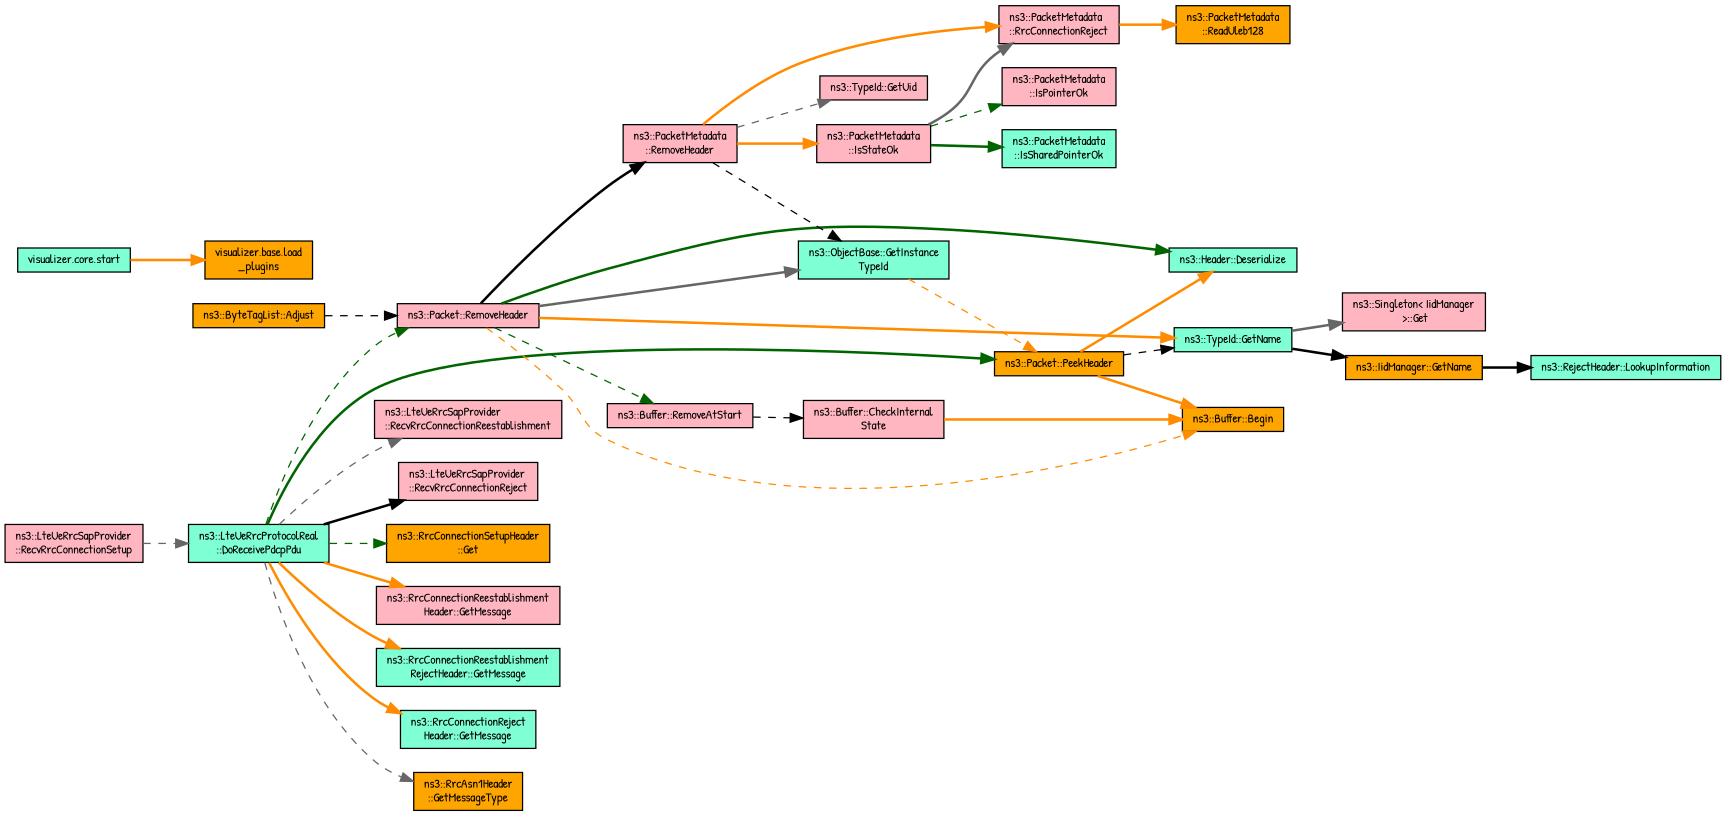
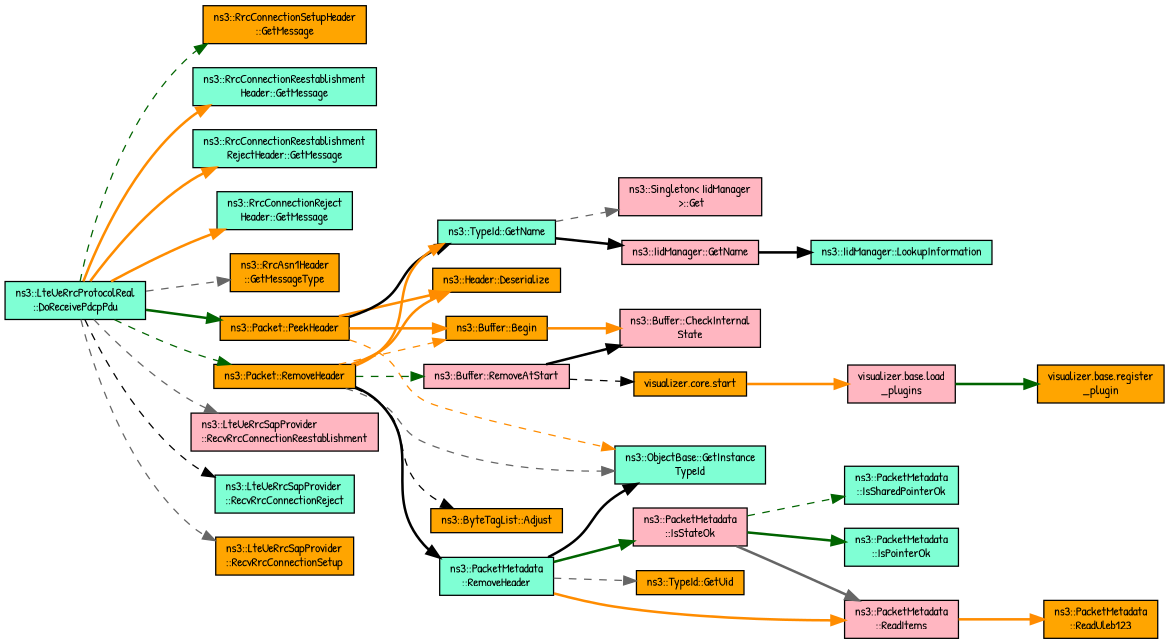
node "ns3::PacketMetadata ::RrcConnectionReject": label "ns3::PacketMetadata ::RrcConnectionReject" -> "ns3::PacketMetadata ::ReadItems"
node "ns3::PacketMetadata ::ReadUleb128": label "ns3::PacketMetadata ::ReadUleb128" -> "ns3::PacketMetadata ::ReadUleb123"
node "ns3::PacketMetadata ::IsPointerOk": fillcolor lightpink -> aquamarine
node "ns3::TypeId::GetUid": fillcolor lightpink -> orange
edge "ns3::PacketMetadata ::IsStateOk" -> "ns3::PacketMetadata ::IsPointerOk": style dashed -> bold
node "ns3::PacketMetadata ::RemoveHeader": fillcolor lightpink -> aquamarine
edge "ns3::PacketMetadata ::RemoveHeader" -> "ns3::PacketMetadata ::IsStateOk": color darkorange -> darkgreen
edge "ns3::PacketMetadata ::IsStateOk" -> "ns3::PacketMetadata ::IsSharedPointerOk": style bold -> dashed
edge "ns3::PacketMetadata ::RemoveHeader" -> "ns3::ObjectBase::GetInstance TypeId": style dashed -> bold
edge "ns3::Packet::RemoveHeader" -> "ns3::Header::Deserialize": color darkgreen -> darkorange
node "visualizer.core.start": fillcolor aquamarine -> orange
node "visualizer.base.load _plugins": fillcolor orange -> lightpink
node "ns3::Header::Deserialize": fillcolor aquamarine -> orange
edge "ns3::Packet::RemoveHeader" -> "ns3::ObjectBase::GetInstance TypeId": style bold -> dashed
edge "ns3::ObjectBase::GetInstance TypeId" -> "ns3::Packet::PeekHeader": reversed
edge "ns3::ByteTagList::Adjust" -> "ns3::Packet::RemoveHeader": reversed
node "ns3::Packet::RemoveHeader": fillcolor lightpink -> orange
edge "ns3::TypeId::GetName" -> "ns3::Singleton< IidManager >::Get": style bold -> dashed
edge "ns3::Packet::PeekHeader" -> "ns3::TypeId::GetName": style dashed -> bold
node "ns3::IidManager::GetName": fillcolor orange -> lightpink
node "ns3::RejectHeader::LookupInformation": label "ns3::RejectHeader::LookupInformation" -> "ns3::IidManager::LookupInformation"
edge "ns3::Buffer::RemoveAtStart" -> "visualizer.core.start": added
node "visualizer.base.register _plugin": added
edge "ns3::Buffer::RemoveAtStart" -> "ns3::Buffer::CheckInternal State": style dashed -> bold
edge "ns3::Buffer::CheckInternal State" -> "ns3::Buffer::Begin": reversed
node "ns3::LteUeRrcSapProvider ::RecvRrcConnectionReject": fillcolor lightpink -> aquamarine
edge "ns3::LteUeRrcProtocolReal ::DoReceivePdcpPdu" -> "ns3::LteUeRrcSapProvider ::RecvRrcConnectionReject": style bold -> dashed
node "ns3::LteUeRrcSapProvider ::RecvRrcConnectionSetup": fillcolor lightpink -> orange
edge "ns3::LteUeRrcSapProvider ::RecvRrcConnectionSetup" -> "ns3::LteUeRrcProtocolReal ::DoReceivePdcpPdu": reversed
node "ns3::RrcConnectionSetupHeader ::Get": label "ns3::RrcConnectionSetupHeader ::Get" -> "ns3::RrcConnectionSetupHeader ::GetMessage"
node "ns3::RrcConnectionReestablishment Header::GetMessage": fillcolor lightpink -> aquamarine
